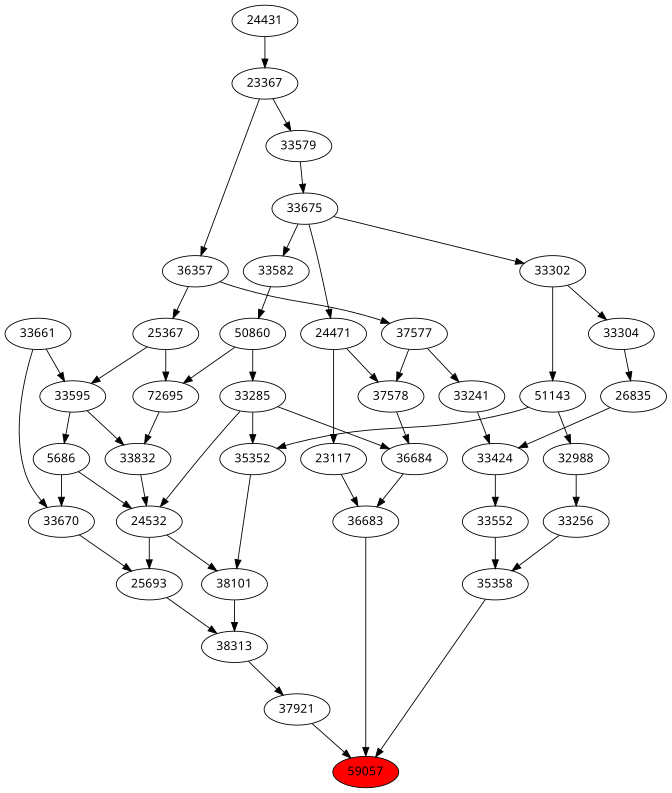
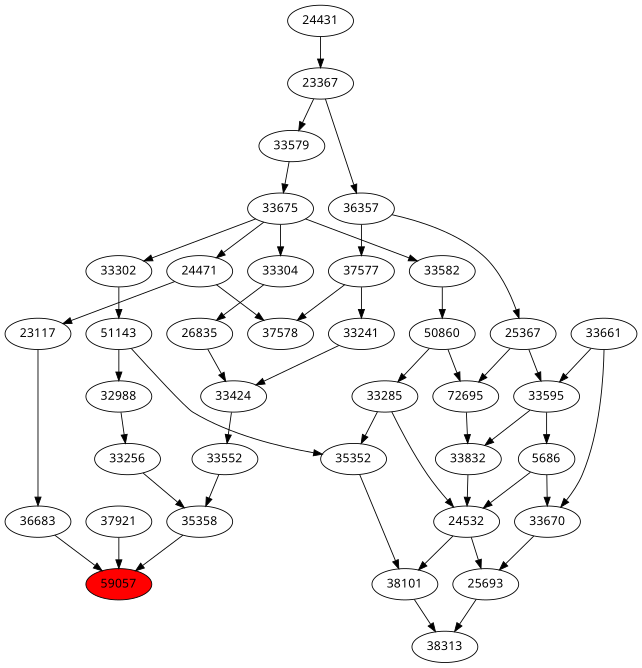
edge "33302" -> "33304": now "33675" -> "33304"
node "36684": removed
edge "38313" -> "37921": removed
